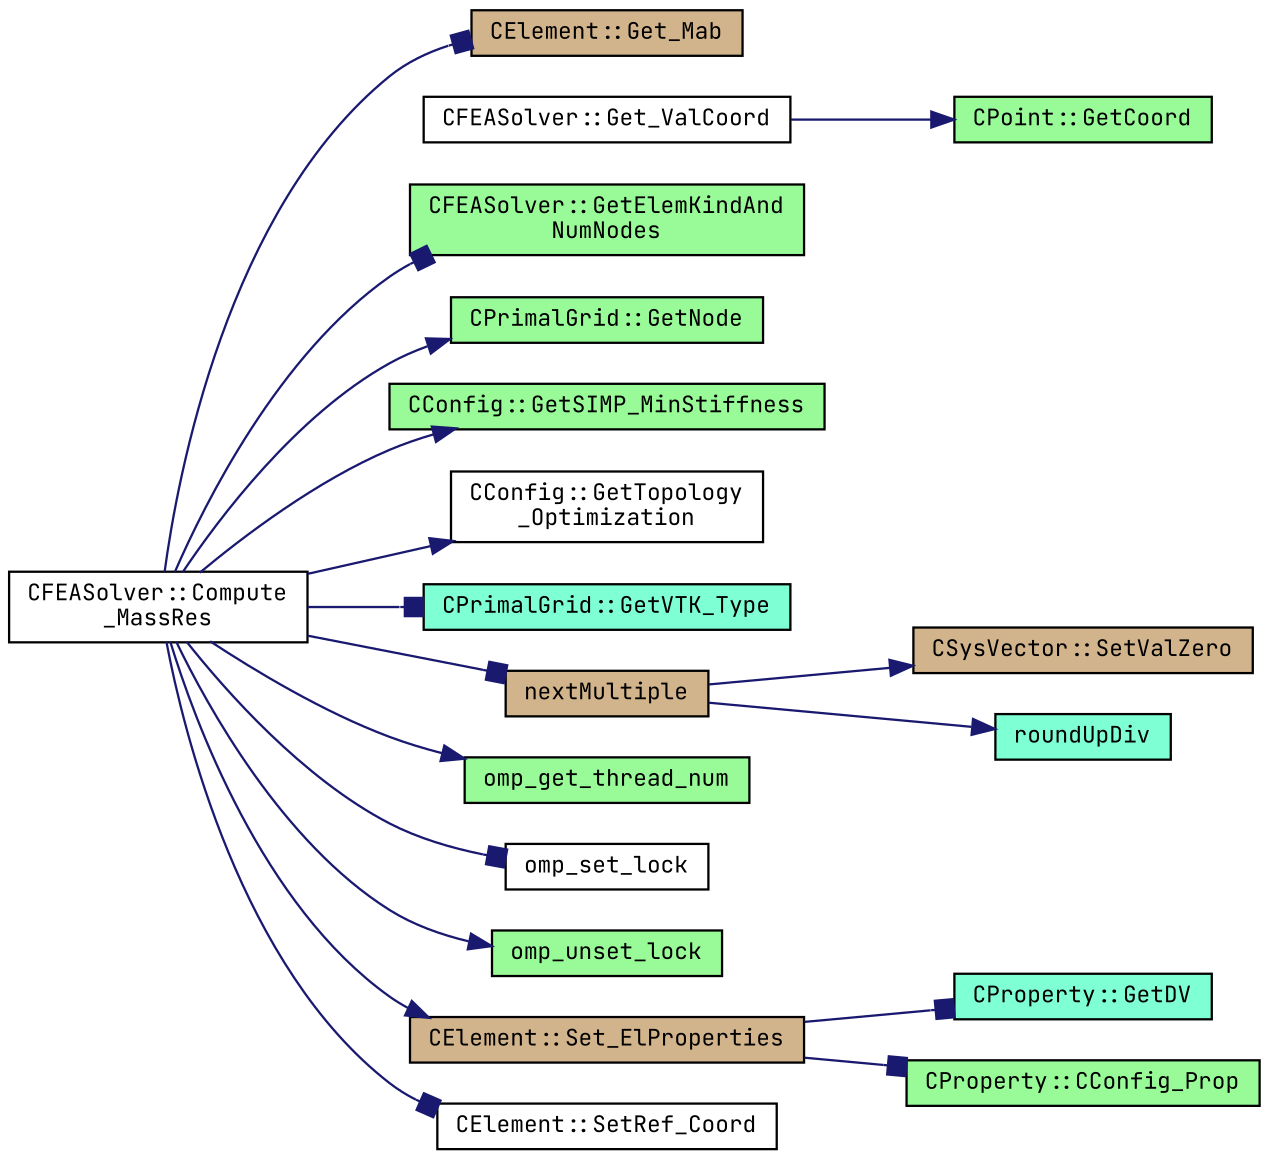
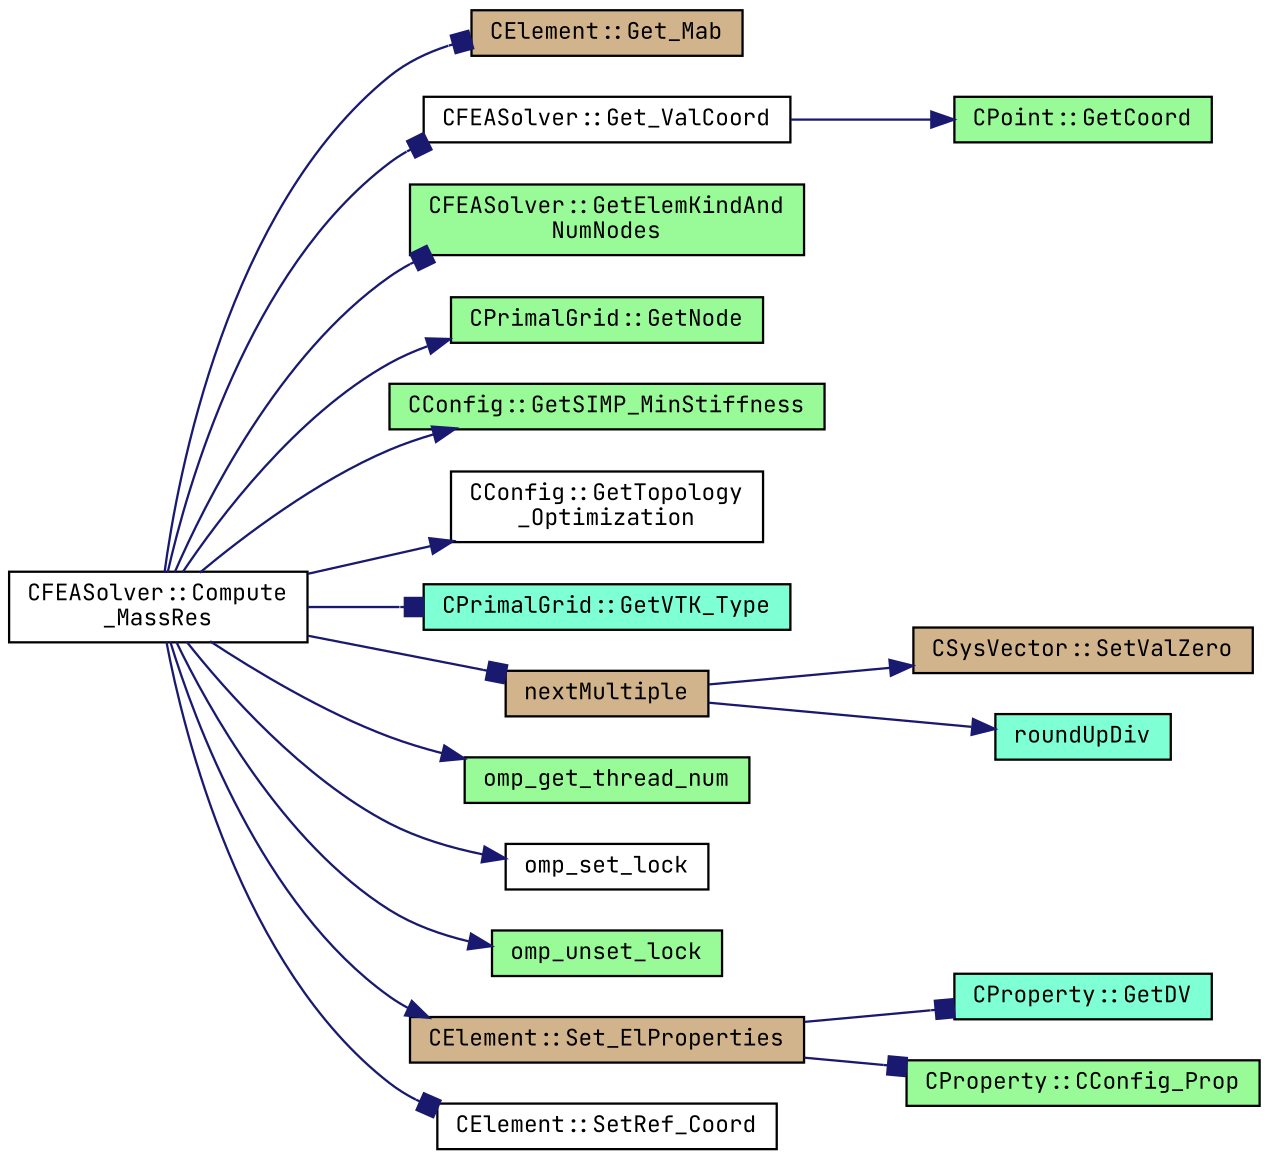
edge "CFEASolver::Compute _MassRes" -> "CFEASolver::Get_ValCoord": added
edge "CFEASolver::Compute _MassRes" -> "omp_set_lock": arrowhead box -> normal
